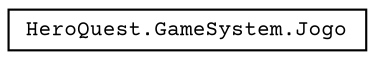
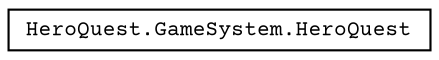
node "HeroQuest.GameSystem.Jogo": label "HeroQuest.GameSystem.Jogo" -> "HeroQuest.GameSystem.HeroQuest"
